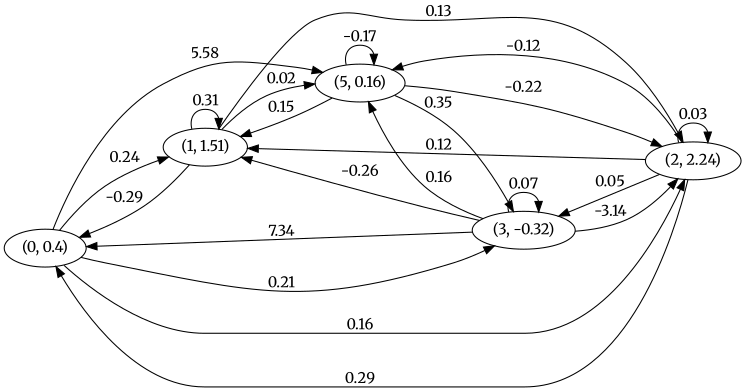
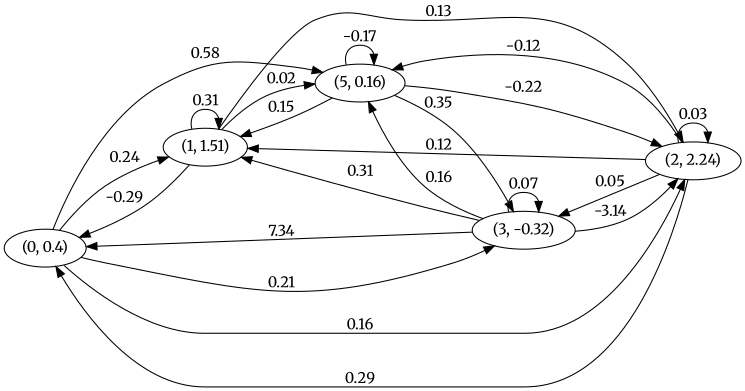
edge "(0, 0.4)" -> "(5, 0.16)": label "5.58" -> "0.58"
edge "(3, -0.32)" -> "(1, 1.51)": label "-0.26" -> "0.31"
